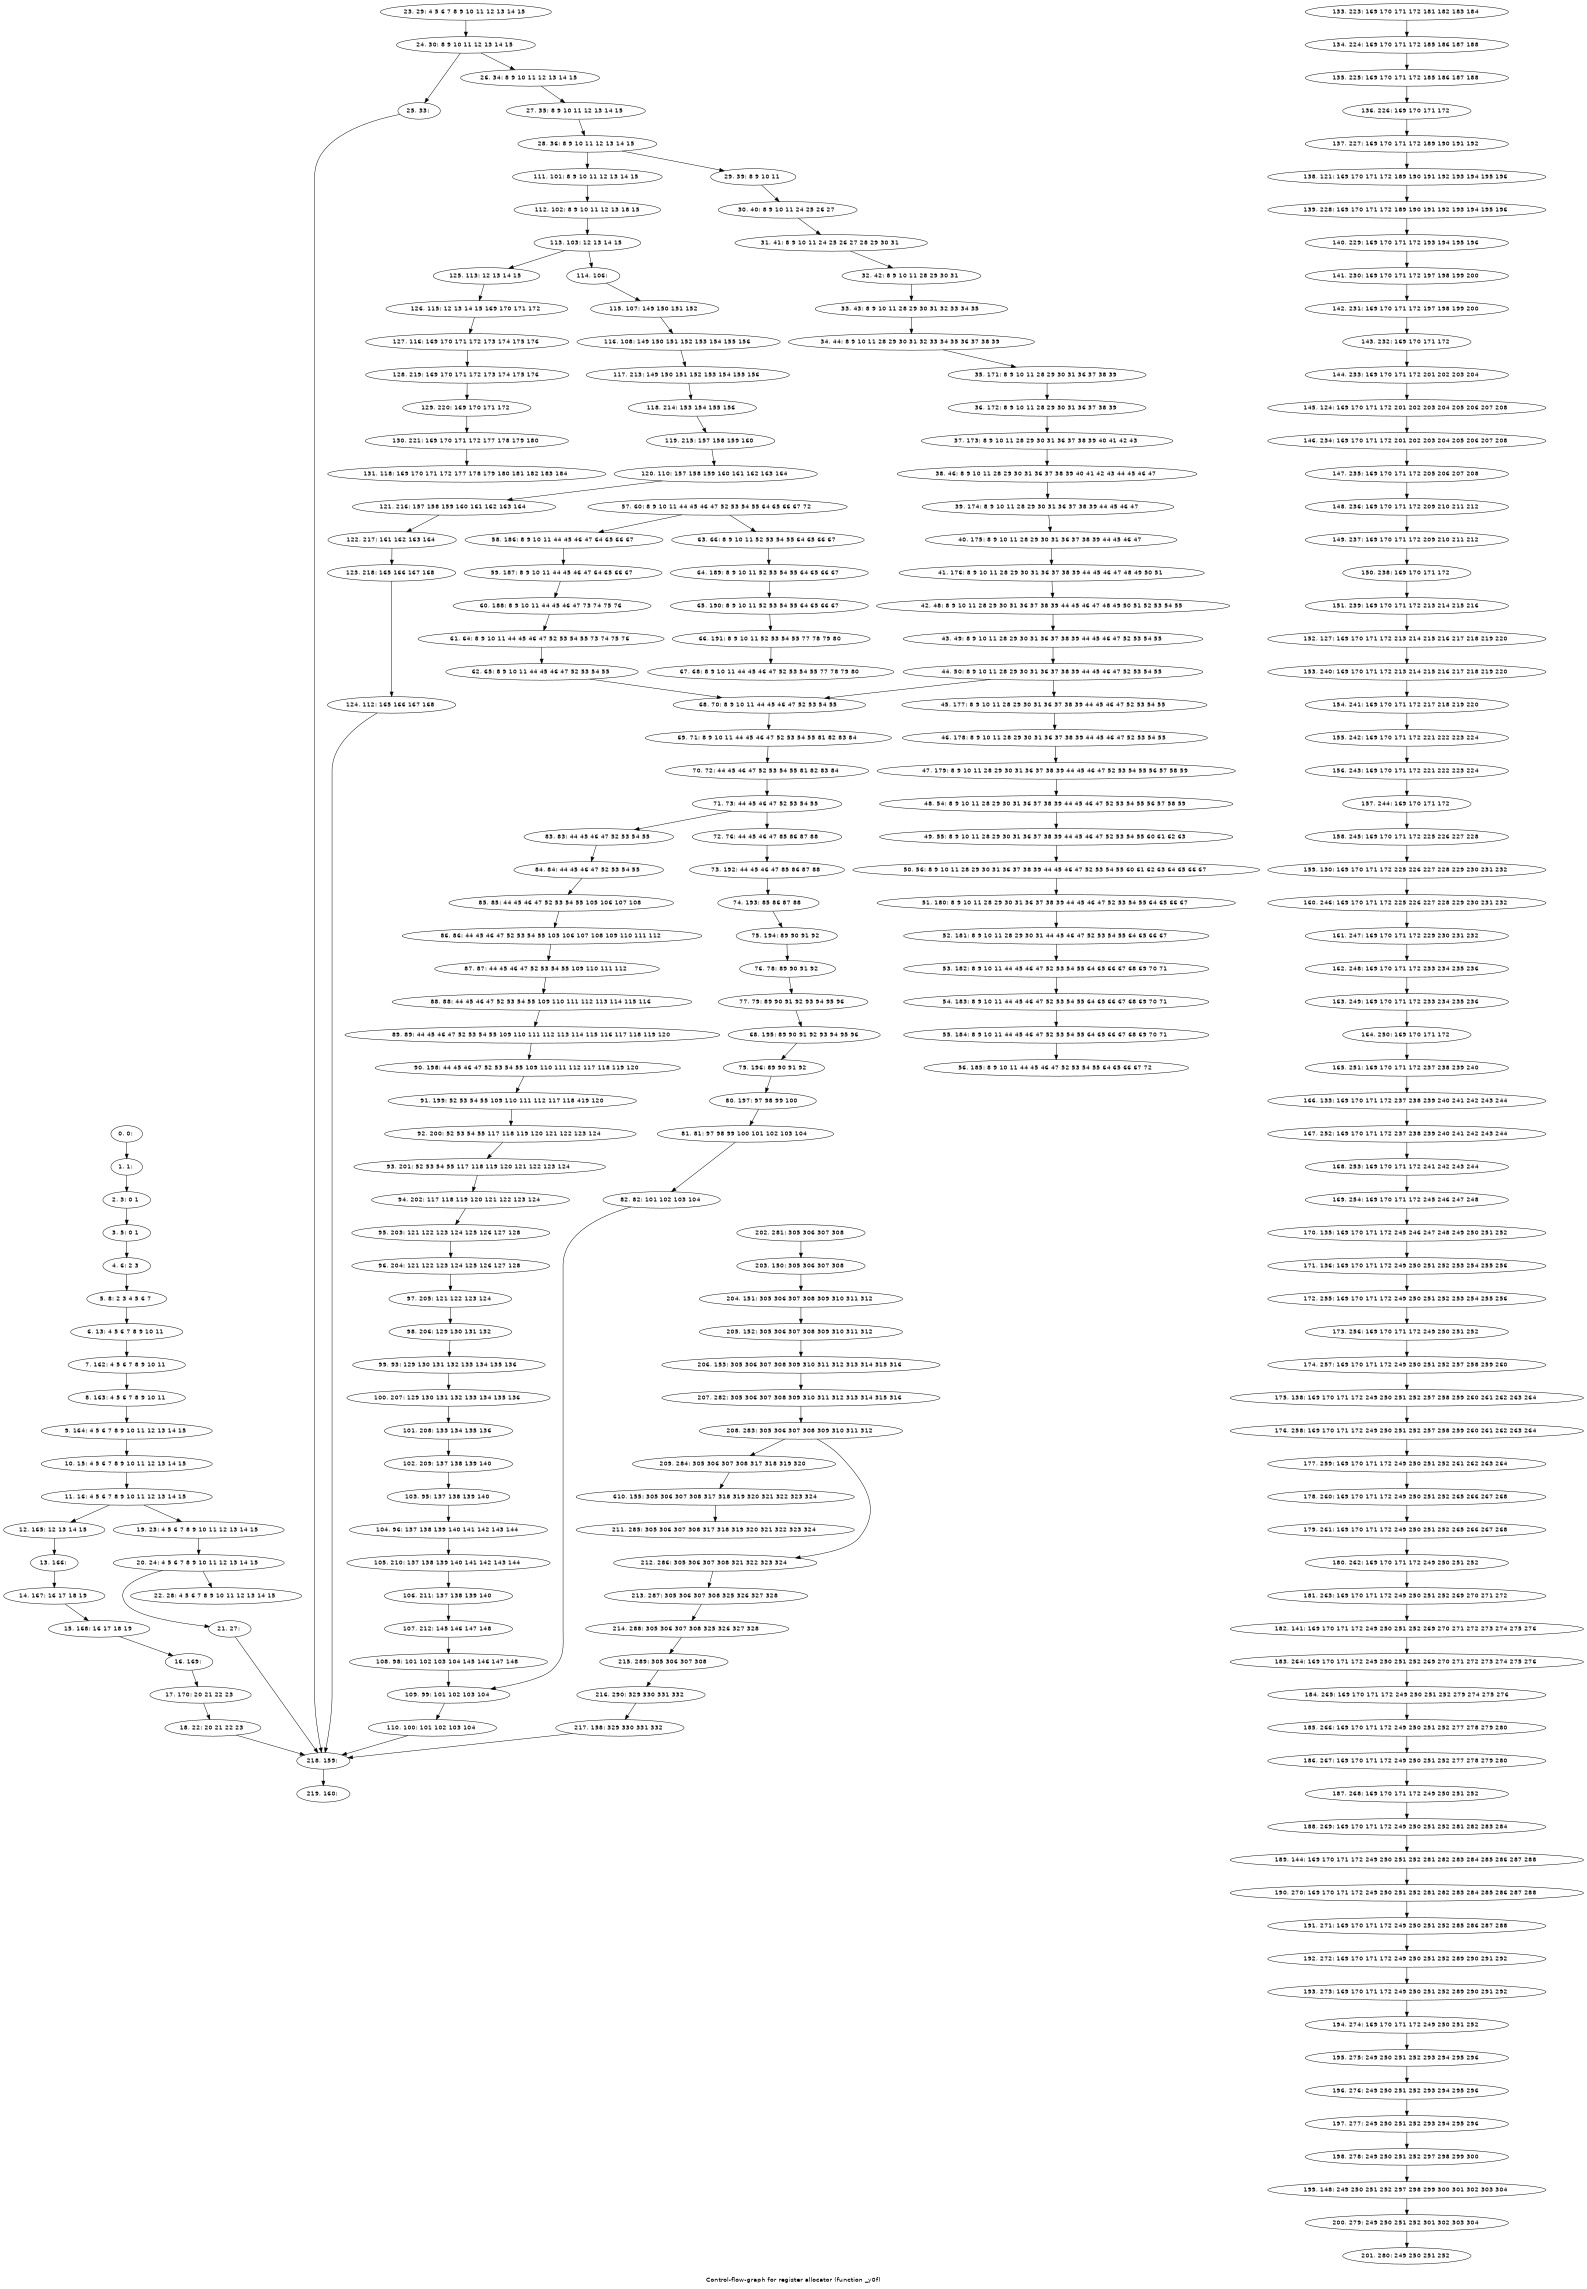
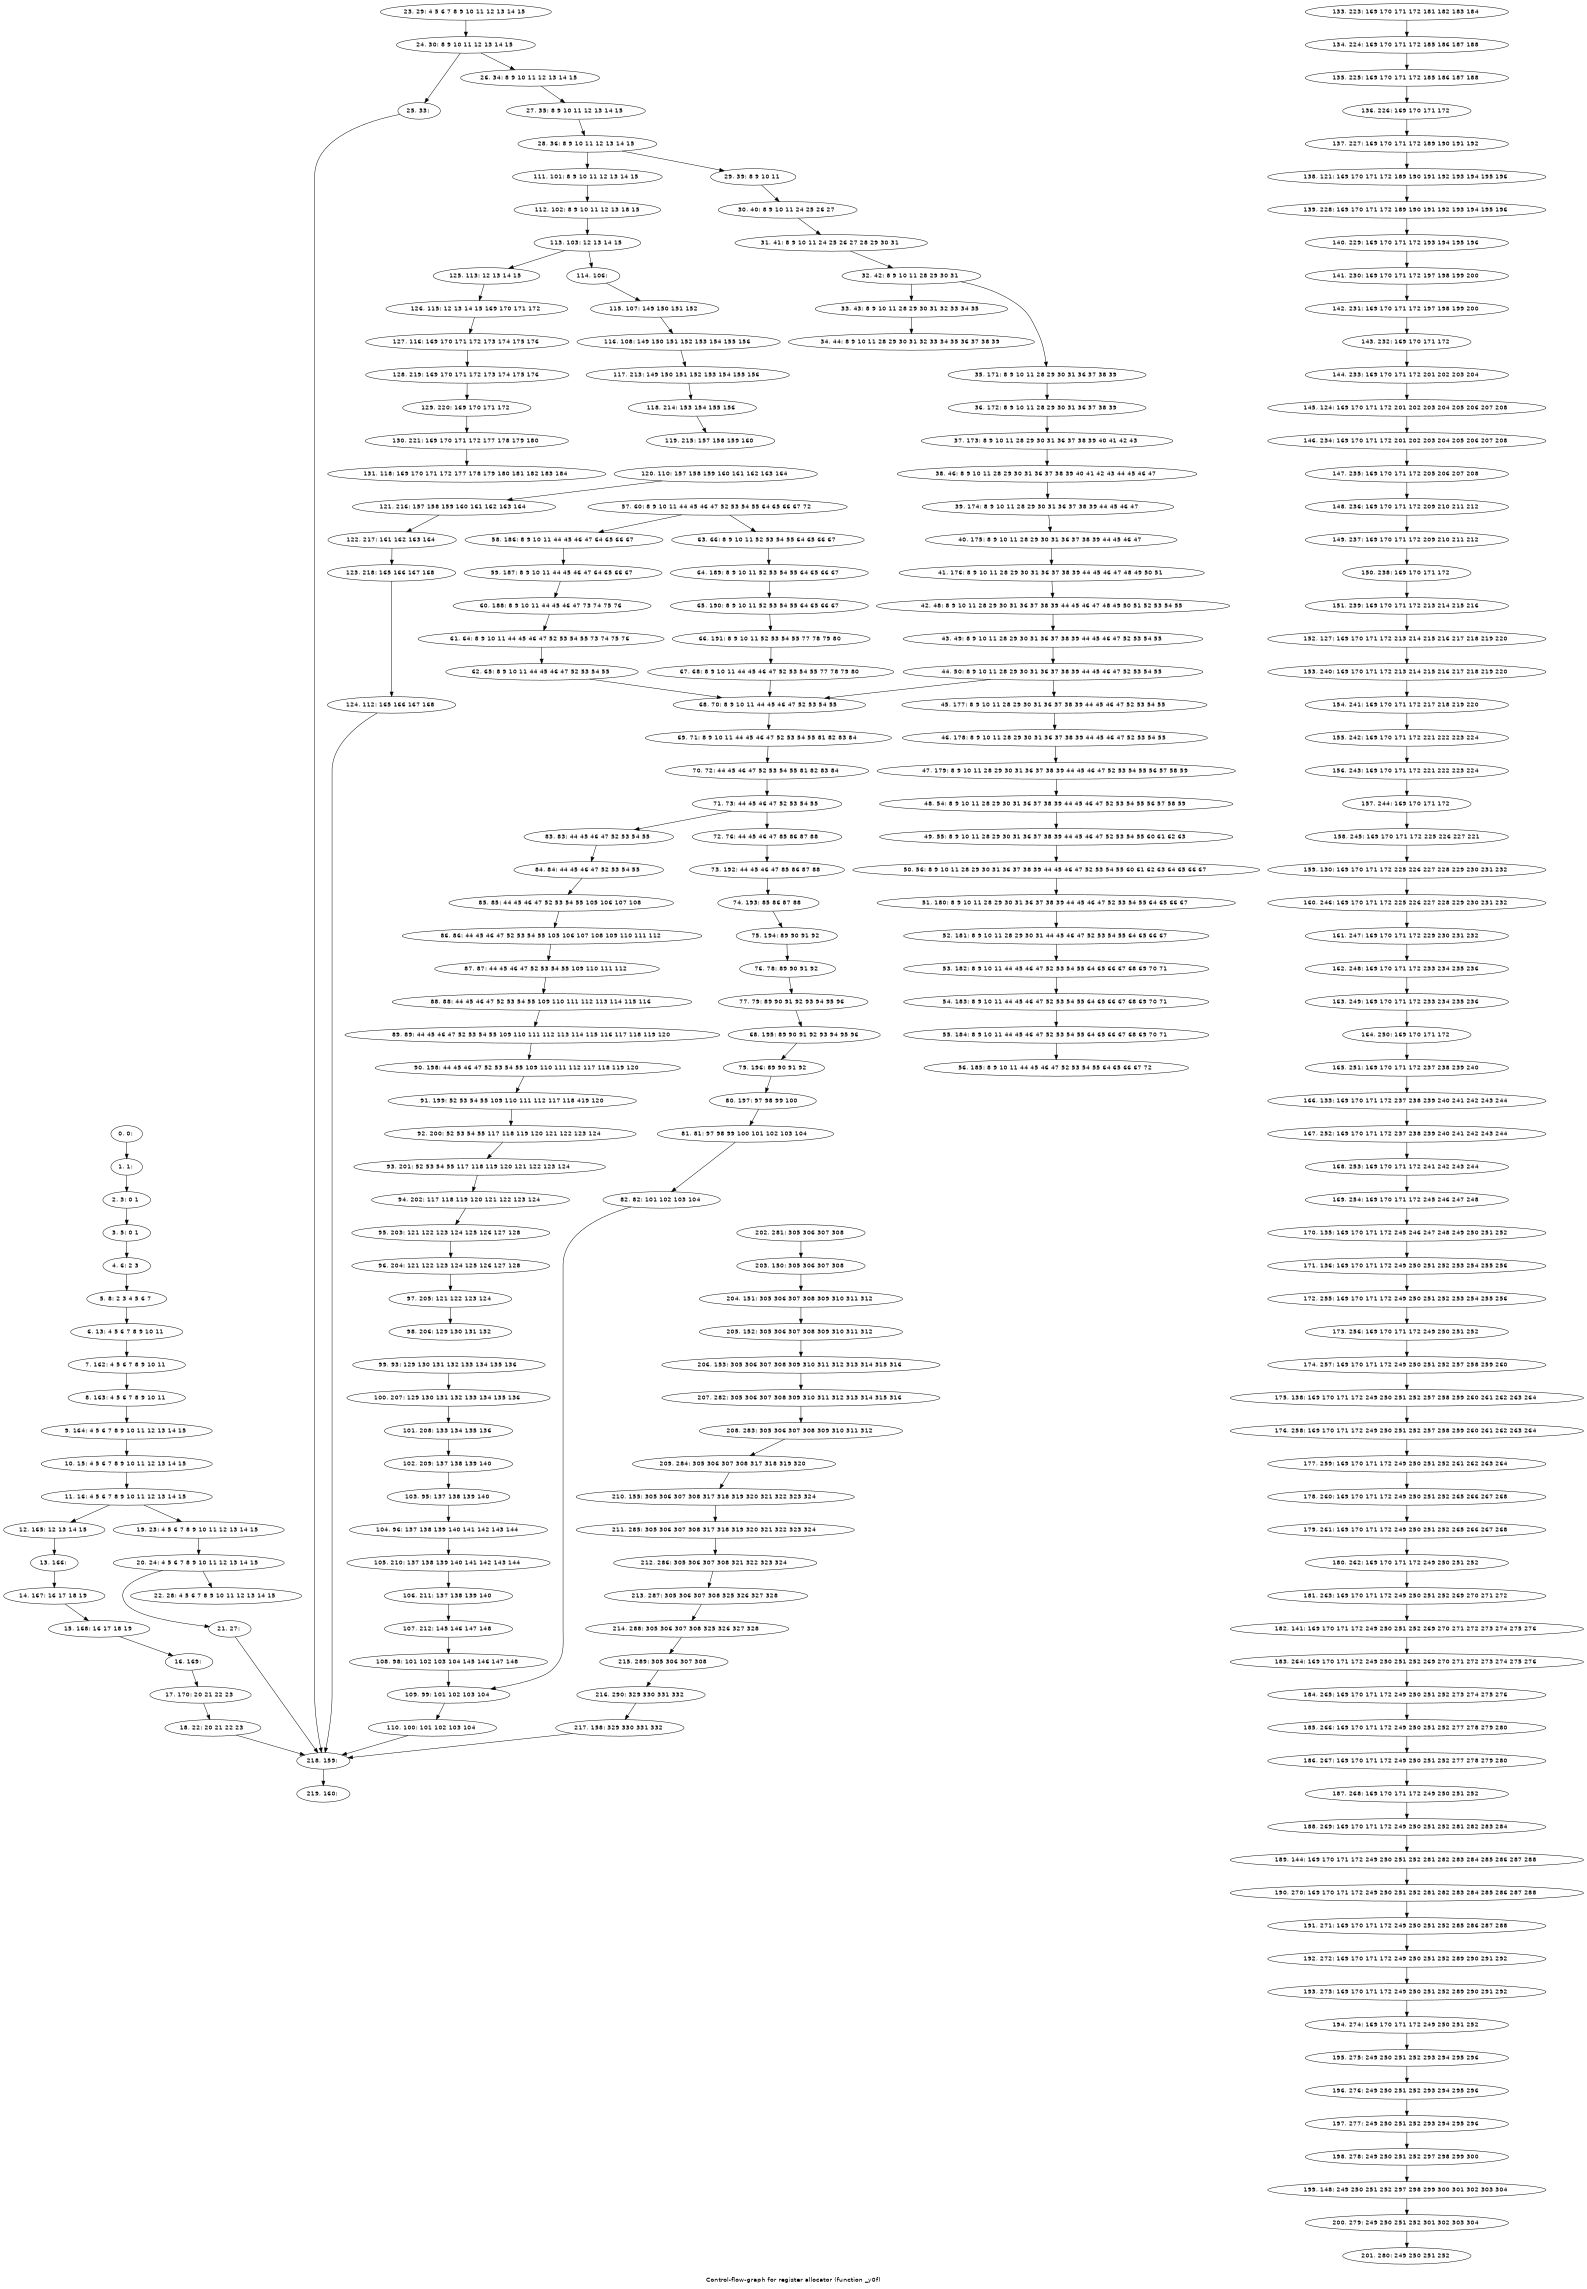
edge "34, 44: 8 9 10 11 28 29 30 31 32 33 34 35 36 37 38 39" -> "35, 171: 8 9 10 11 28 29 30 31 36 37 38 39": now "32, 42: 8 9 10 11 28 29 30 31" -> "35, 171: 8 9 10 11 28 29 30 31 36 37 38 39"
edge "119, 215: 157 158 159 160" -> "120, 110: 157 158 159 160 161 162 163 164": removed
edge "67, 68: 8 9 10 11 44 45 46 47 52 53 54 55 77 78 79 80" -> "68, 70: 8 9 10 11 44 45 46 47 52 53 54 55": added
node "158, 245: 169 170 171 172 225 226 227 228": label "158, 245: 169 170 171 172 225 226 227 228" -> "158, 245: 169 170 171 172 225 226 227 221"
edge "98, 206: 129 130 131 132" -> "99, 93: 129 130 131 132 133 134 135 136": removed
node "610, 155: 305 306 307 308 317 318 319 320 321 322 323 324": label "610, 155: 305 306 307 308 317 318 319 320 321 322 323 324" -> "210, 155: 305 306 307 308 317 318 319 320 321 322 323 324"
edge "208, 283: 305 306 307 308 309 310 311 312" -> "212, 286: 305 306 307 308 321 322 323 324": now "211, 285: 305 306 307 308 317 318 319 320 321 322 323 324" -> "212, 286: 305 306 307 308 321 322 323 324"
node "184, 265: 169 170 171 172 249 250 251 252 279 274 275 276": label "184, 265: 169 170 171 172 249 250 251 252 279 274 275 276" -> "184, 265: 169 170 171 172 249 250 251 252 273 274 275 276"
